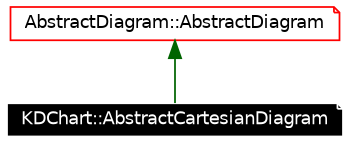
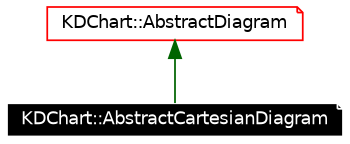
node "AbstractDiagram::AbstractDiagram": label "AbstractDiagram::AbstractDiagram" -> "KDChart::AbstractDiagram"
